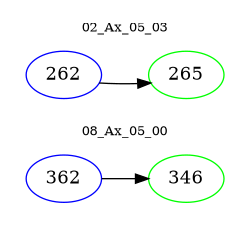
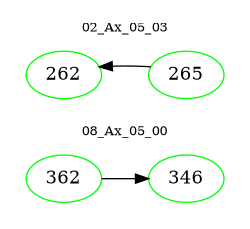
node "262": color blue -> green
edge "262" -> "265": reversed
node "362": color blue -> green
